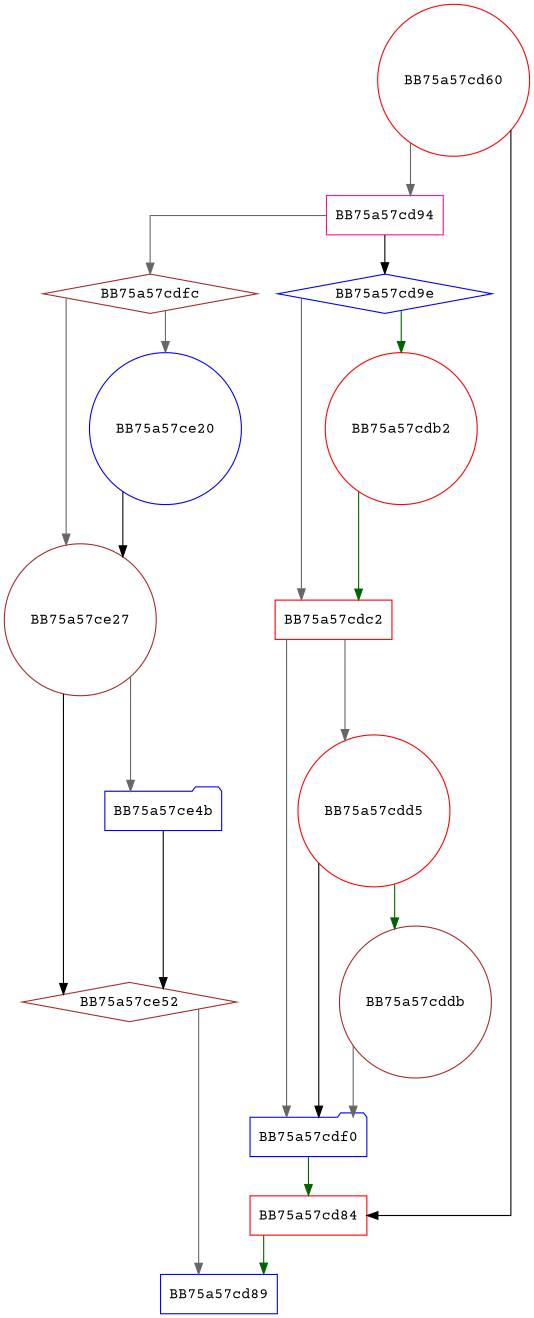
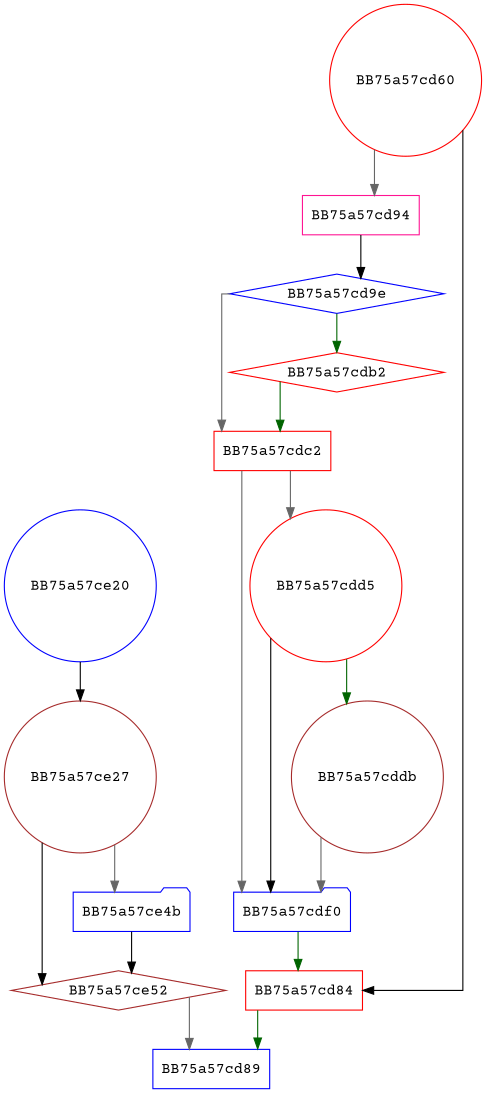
node "BB75a57cdfc": removed
node "BB75a57cdb2": shape circle -> diamond
